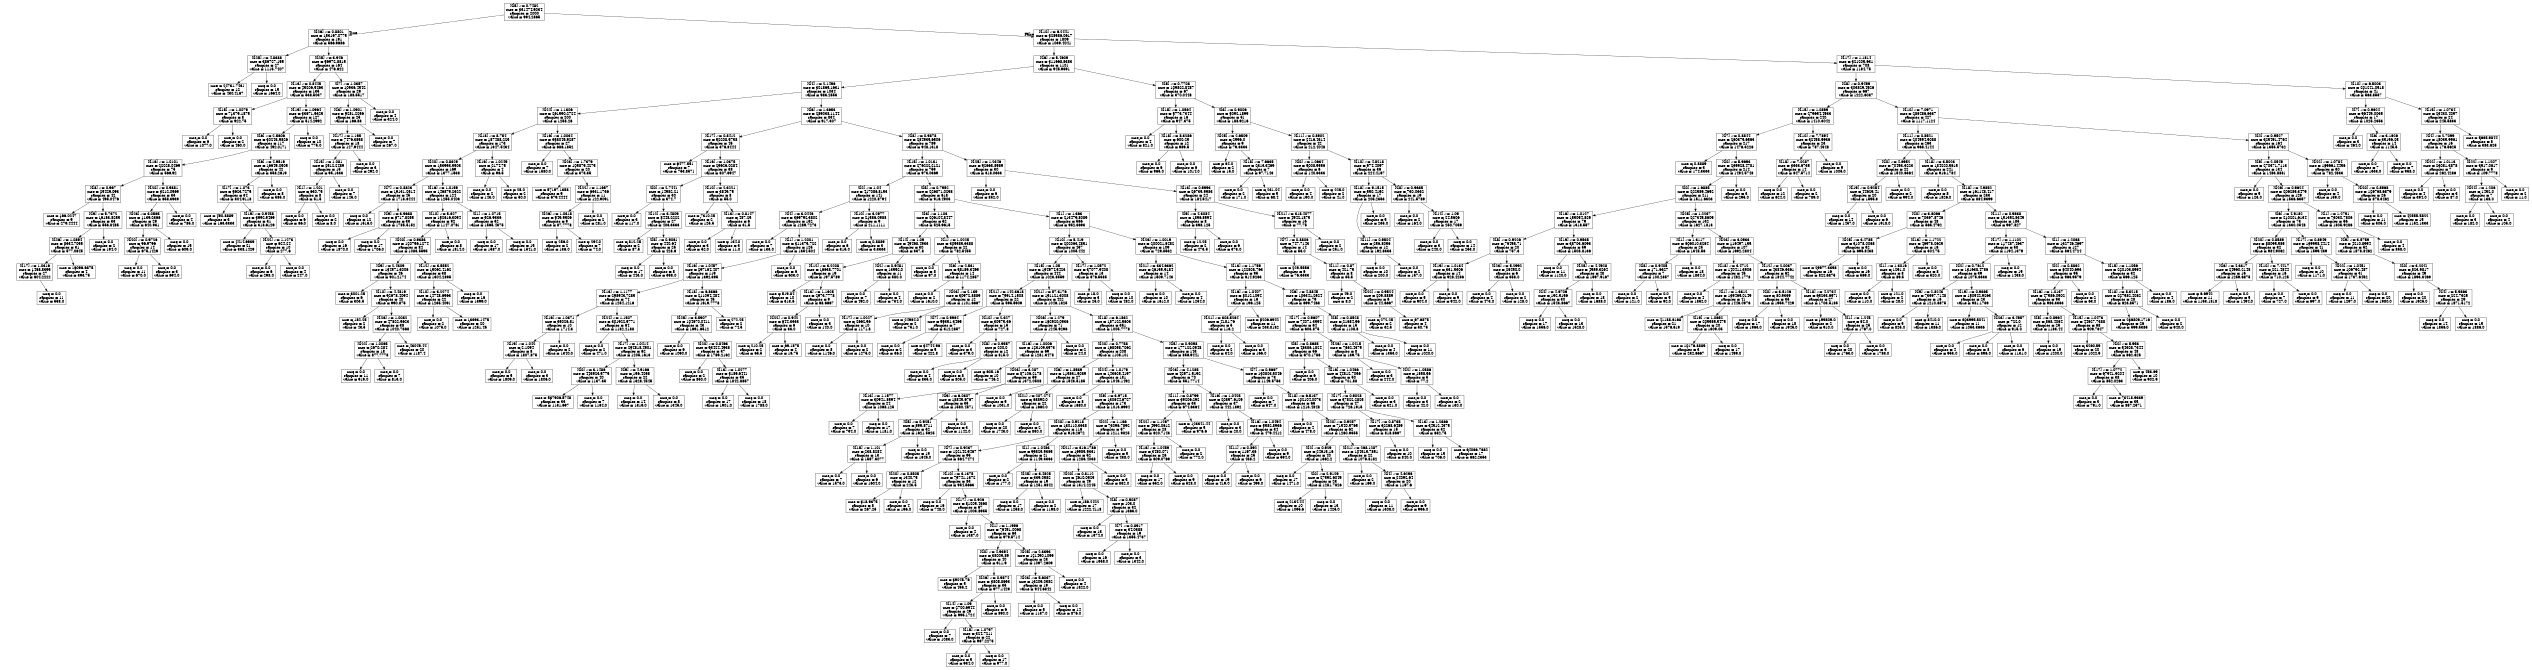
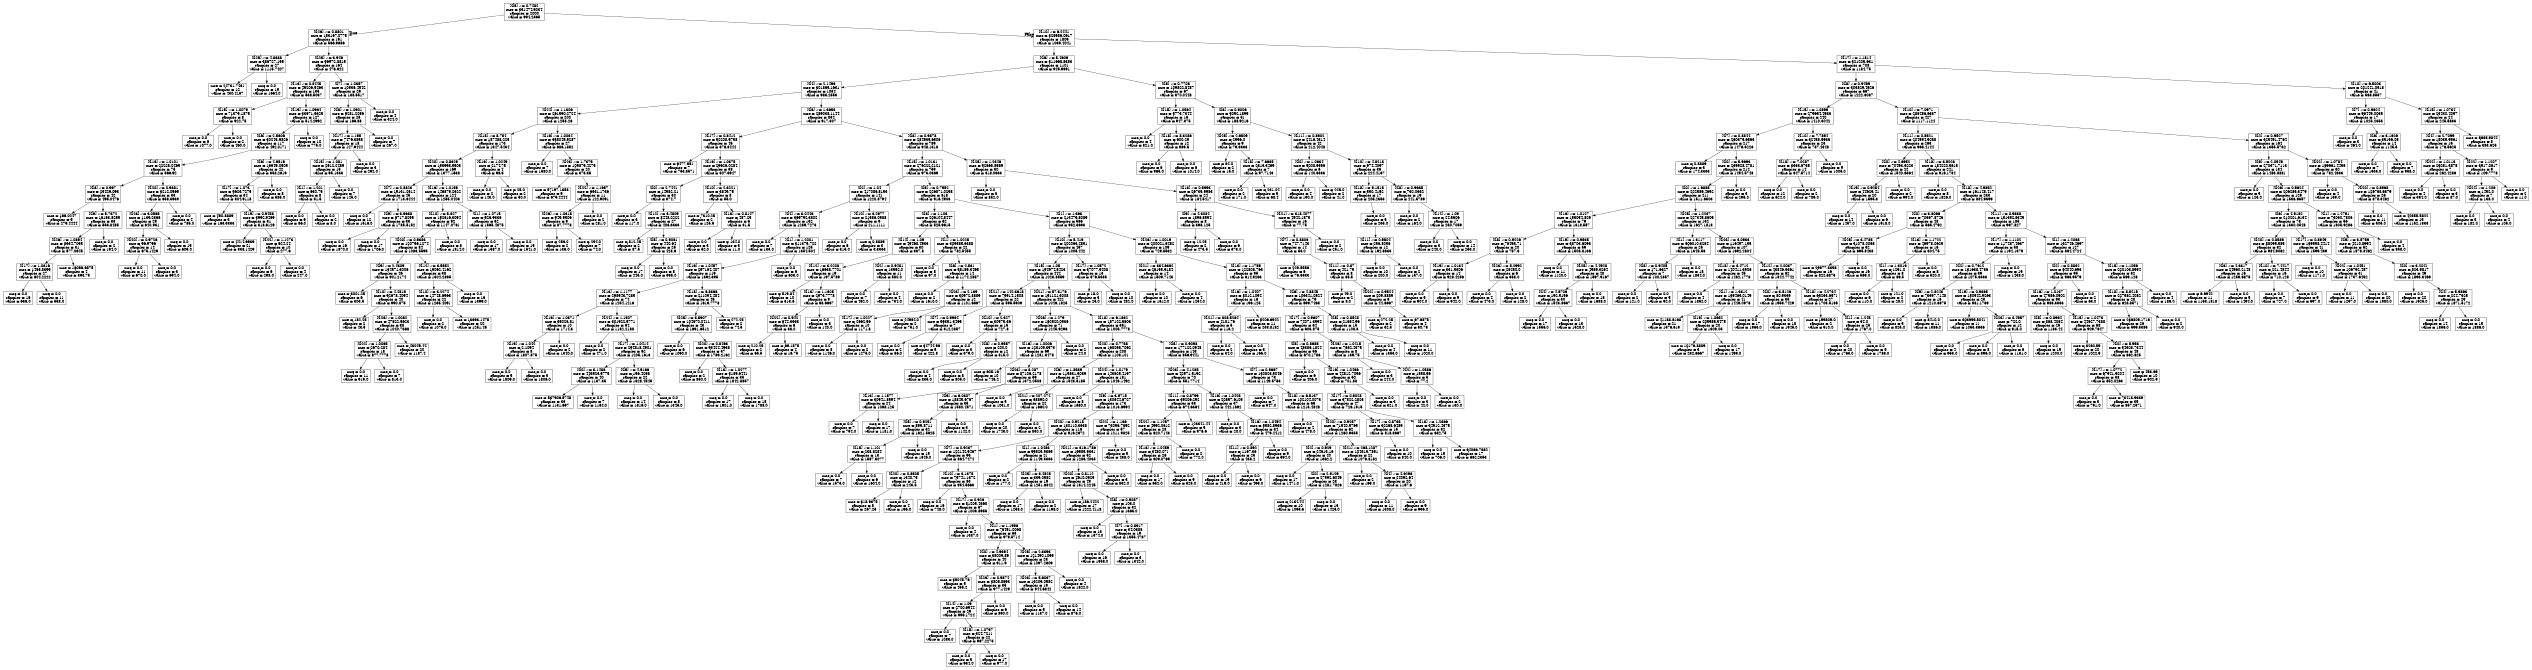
edge "X[18] <= 9.1515 mse = 550.4152 samples = 17 value = 205.2353" -> "X[11] <= 0.9504 mse = 256.8056 samples = 12 value = 192.8333": now "mse = 0.0 samples = 5 value = 235.0" -> "X[11] <= 0.9504 mse = 256.8056 samples = 12 value = 192.8333"
edge "X[14] <= 1.09 mse = 49468.4933 samples = 30 value = 337.8" -> "X[2] <= 0.9481 mse = 13552.0 samples = 11 value = 580.0": removed
node "mse = 0.0 samples = 16 value = 636.0": added
